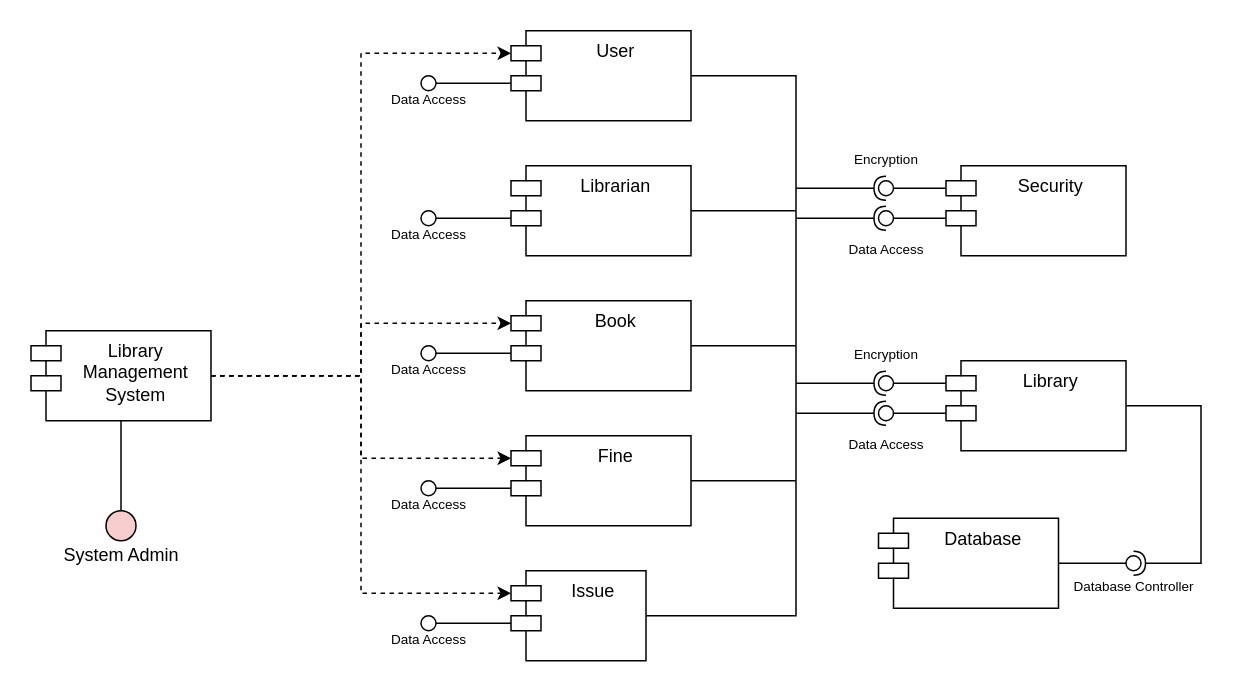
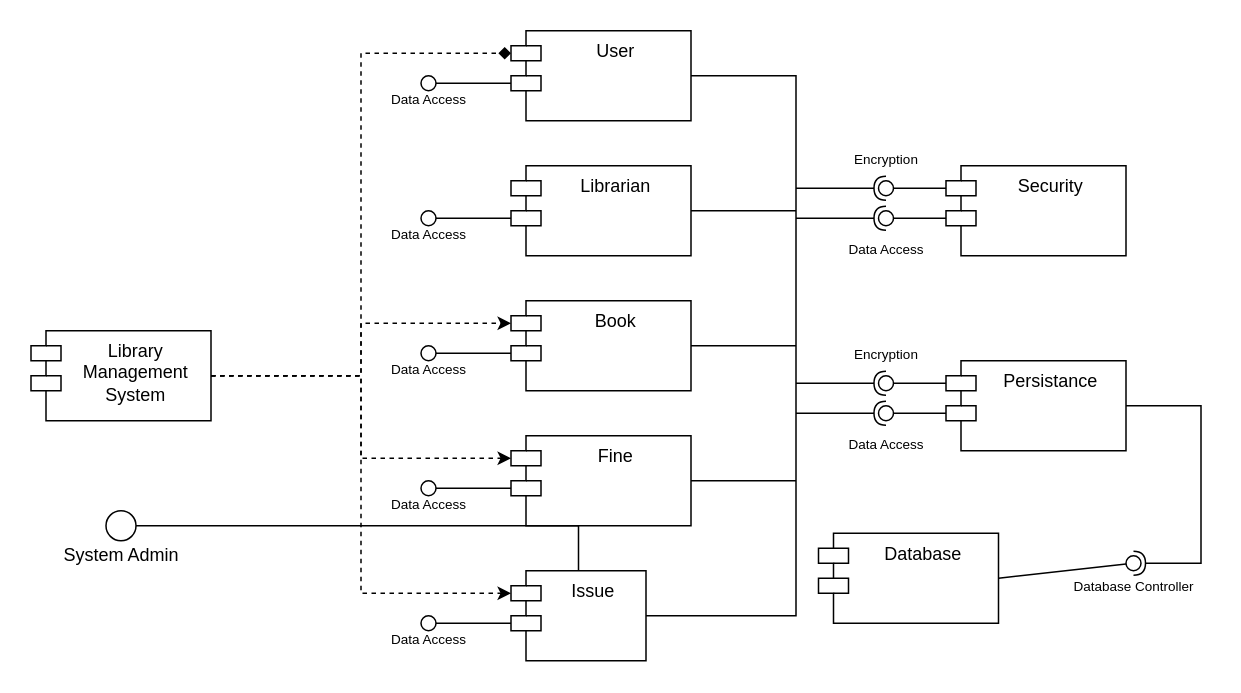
edge "Library Management System" -> "User": arrowhead classic -> diamond
node "Library": label "Library" -> "Persistance"
edge "Library Management System" -- "System Admin": now "Issue" -- "System Admin"
node "System Admin": fillcolor #f8cecc -> #ffffff
node "Database": moved (968, 563) -> (908, 578)
